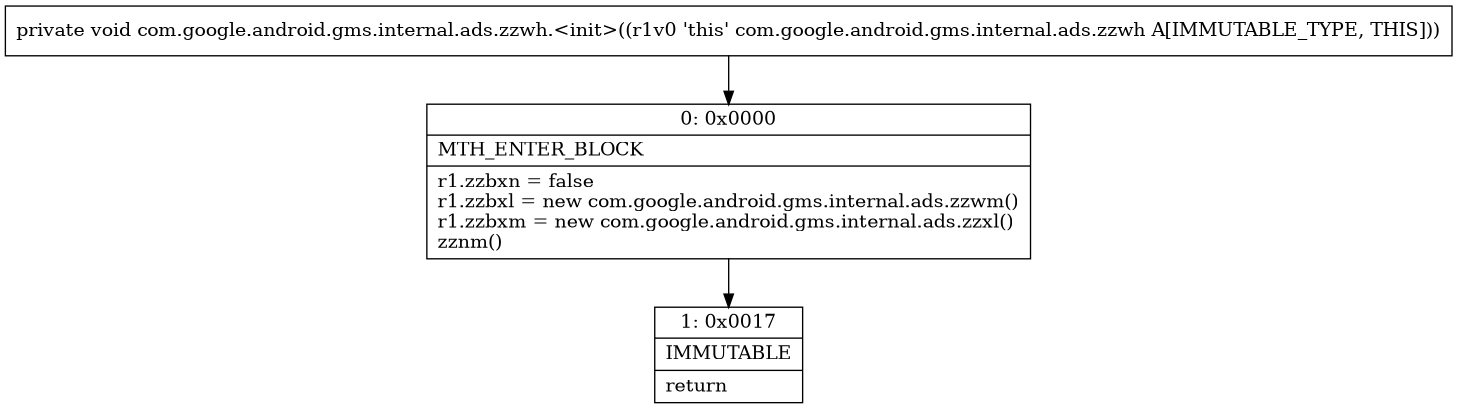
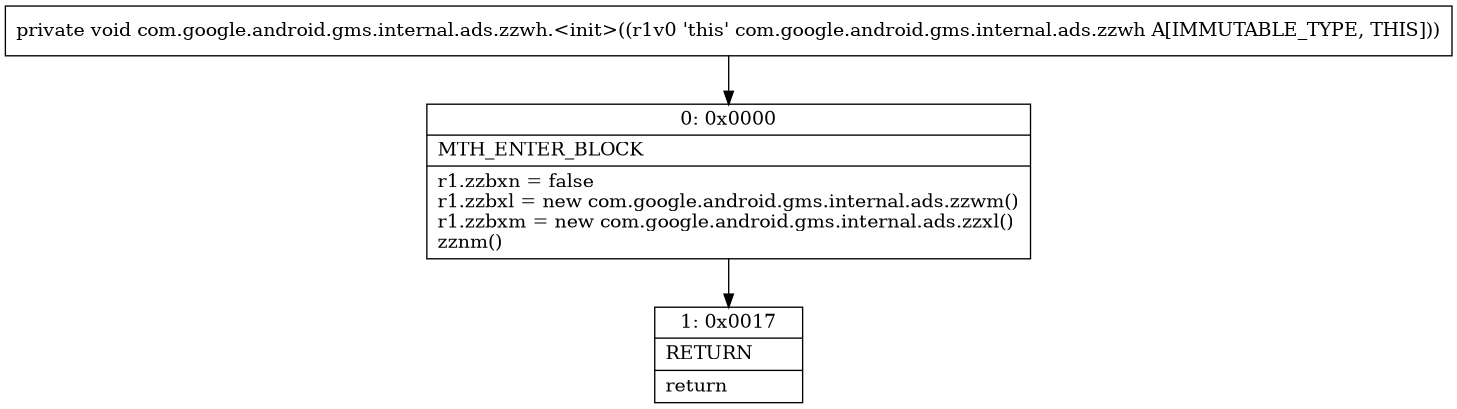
node "1: 0x0017": text "IMMUTABLE" -> "RETURN"
